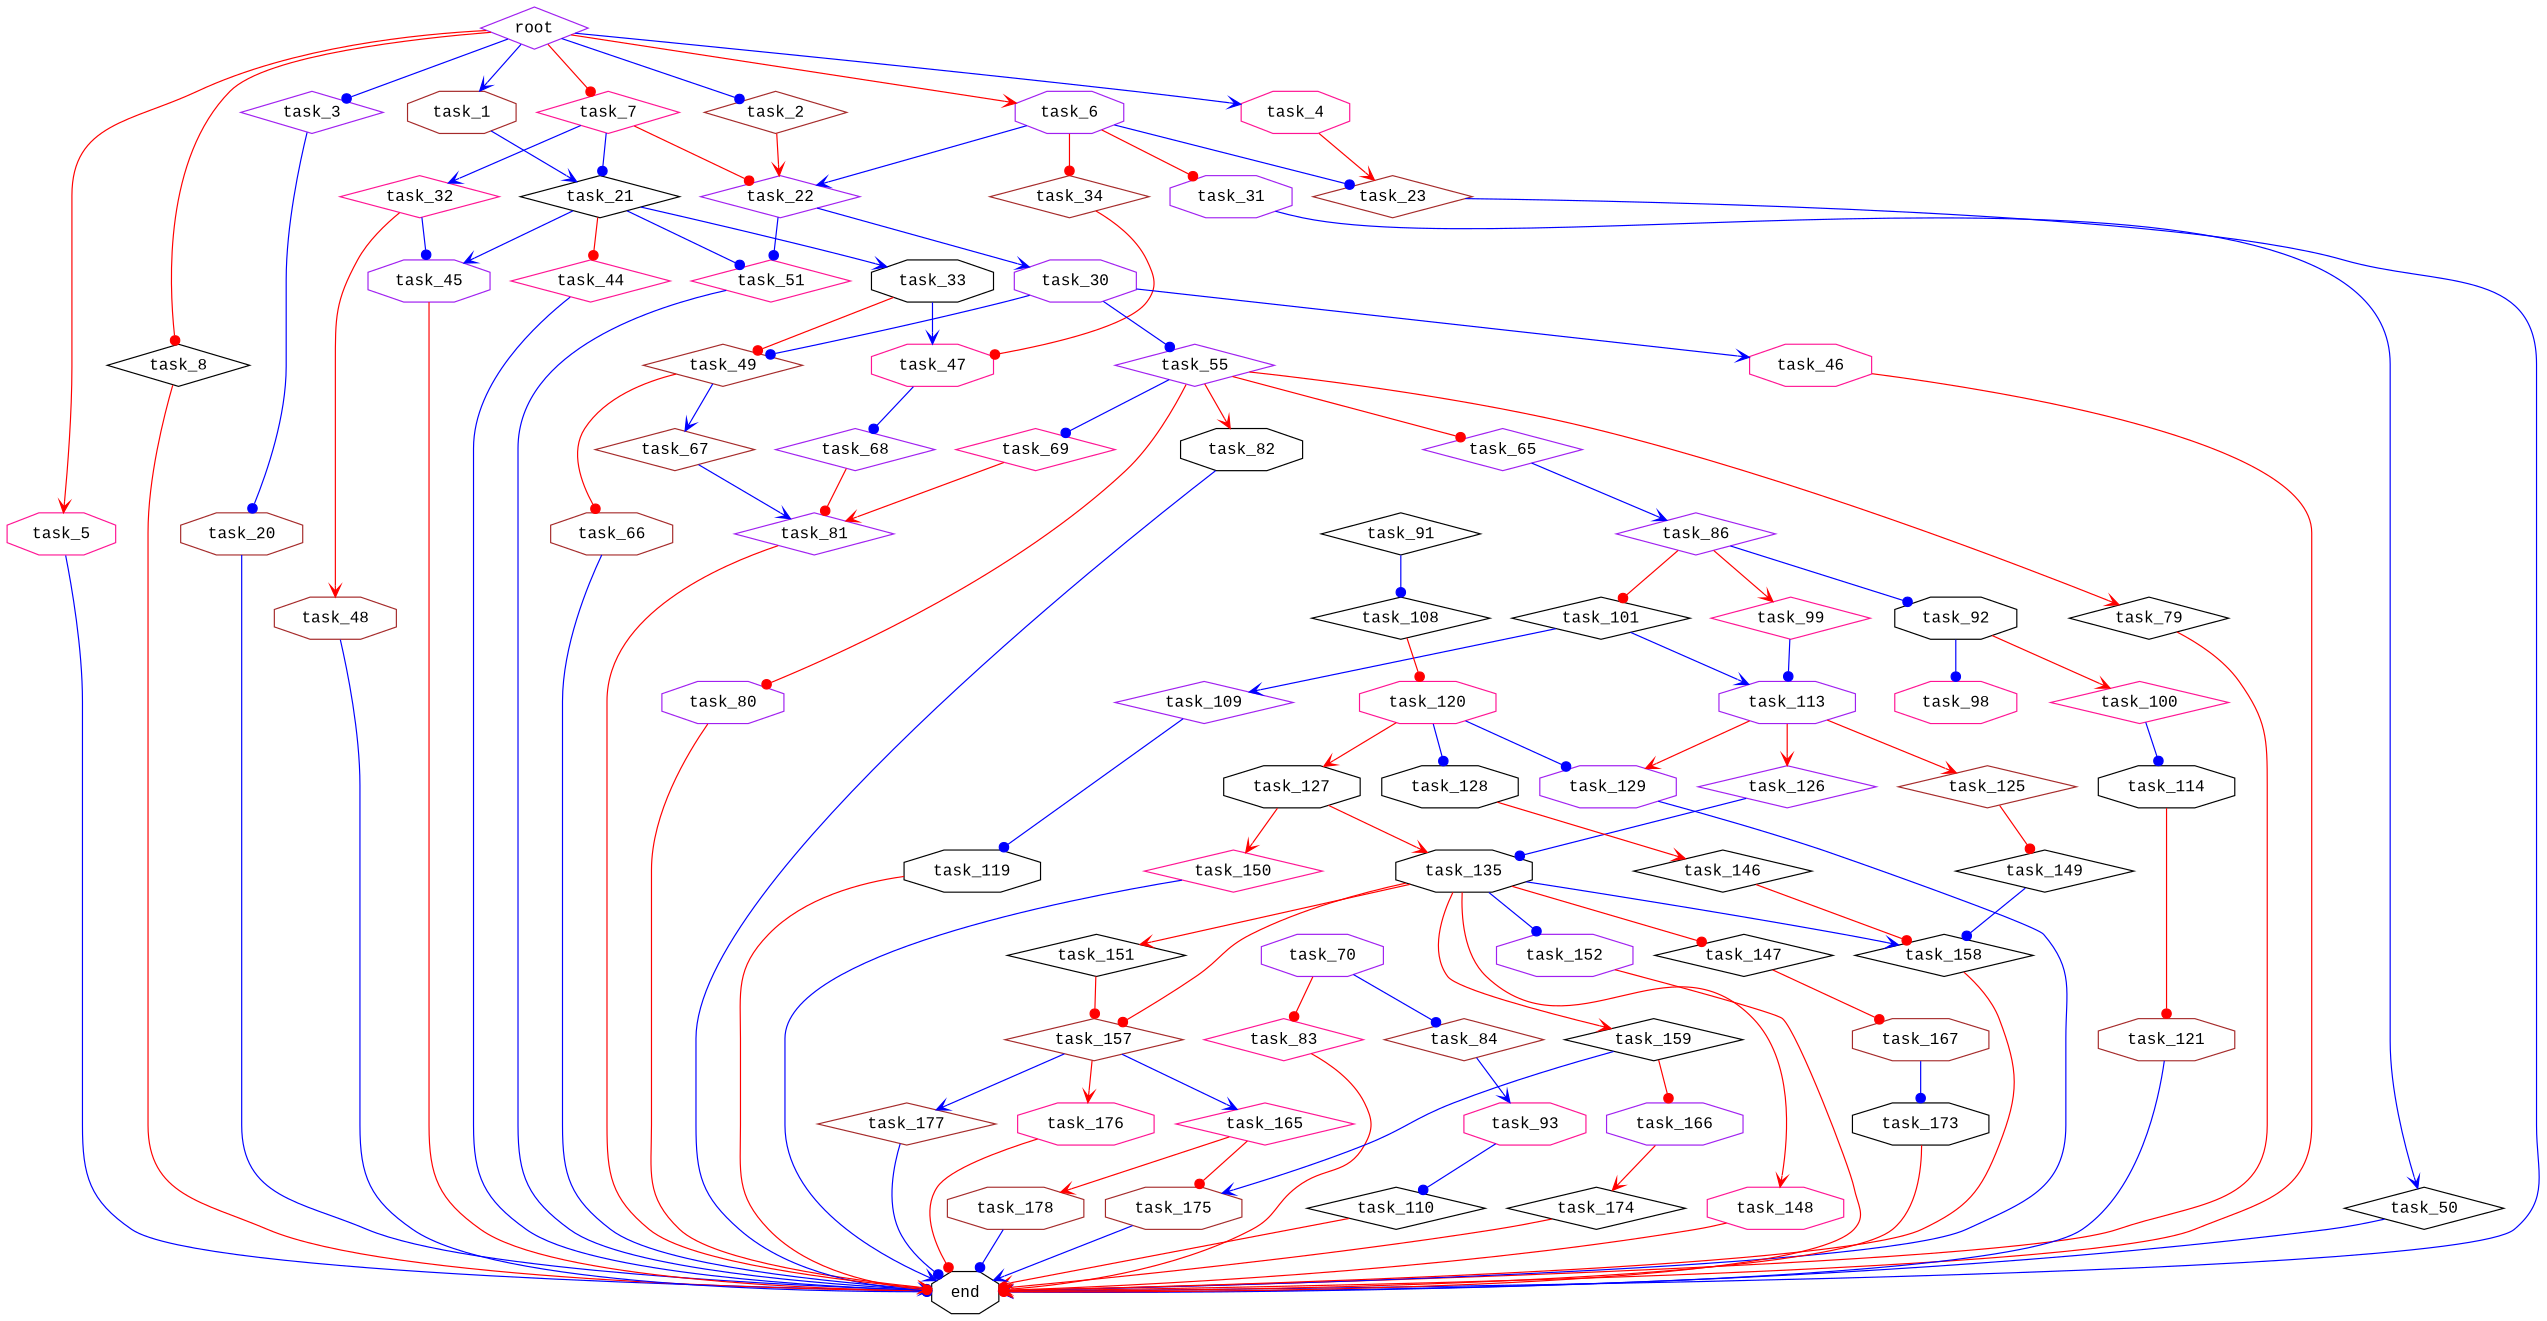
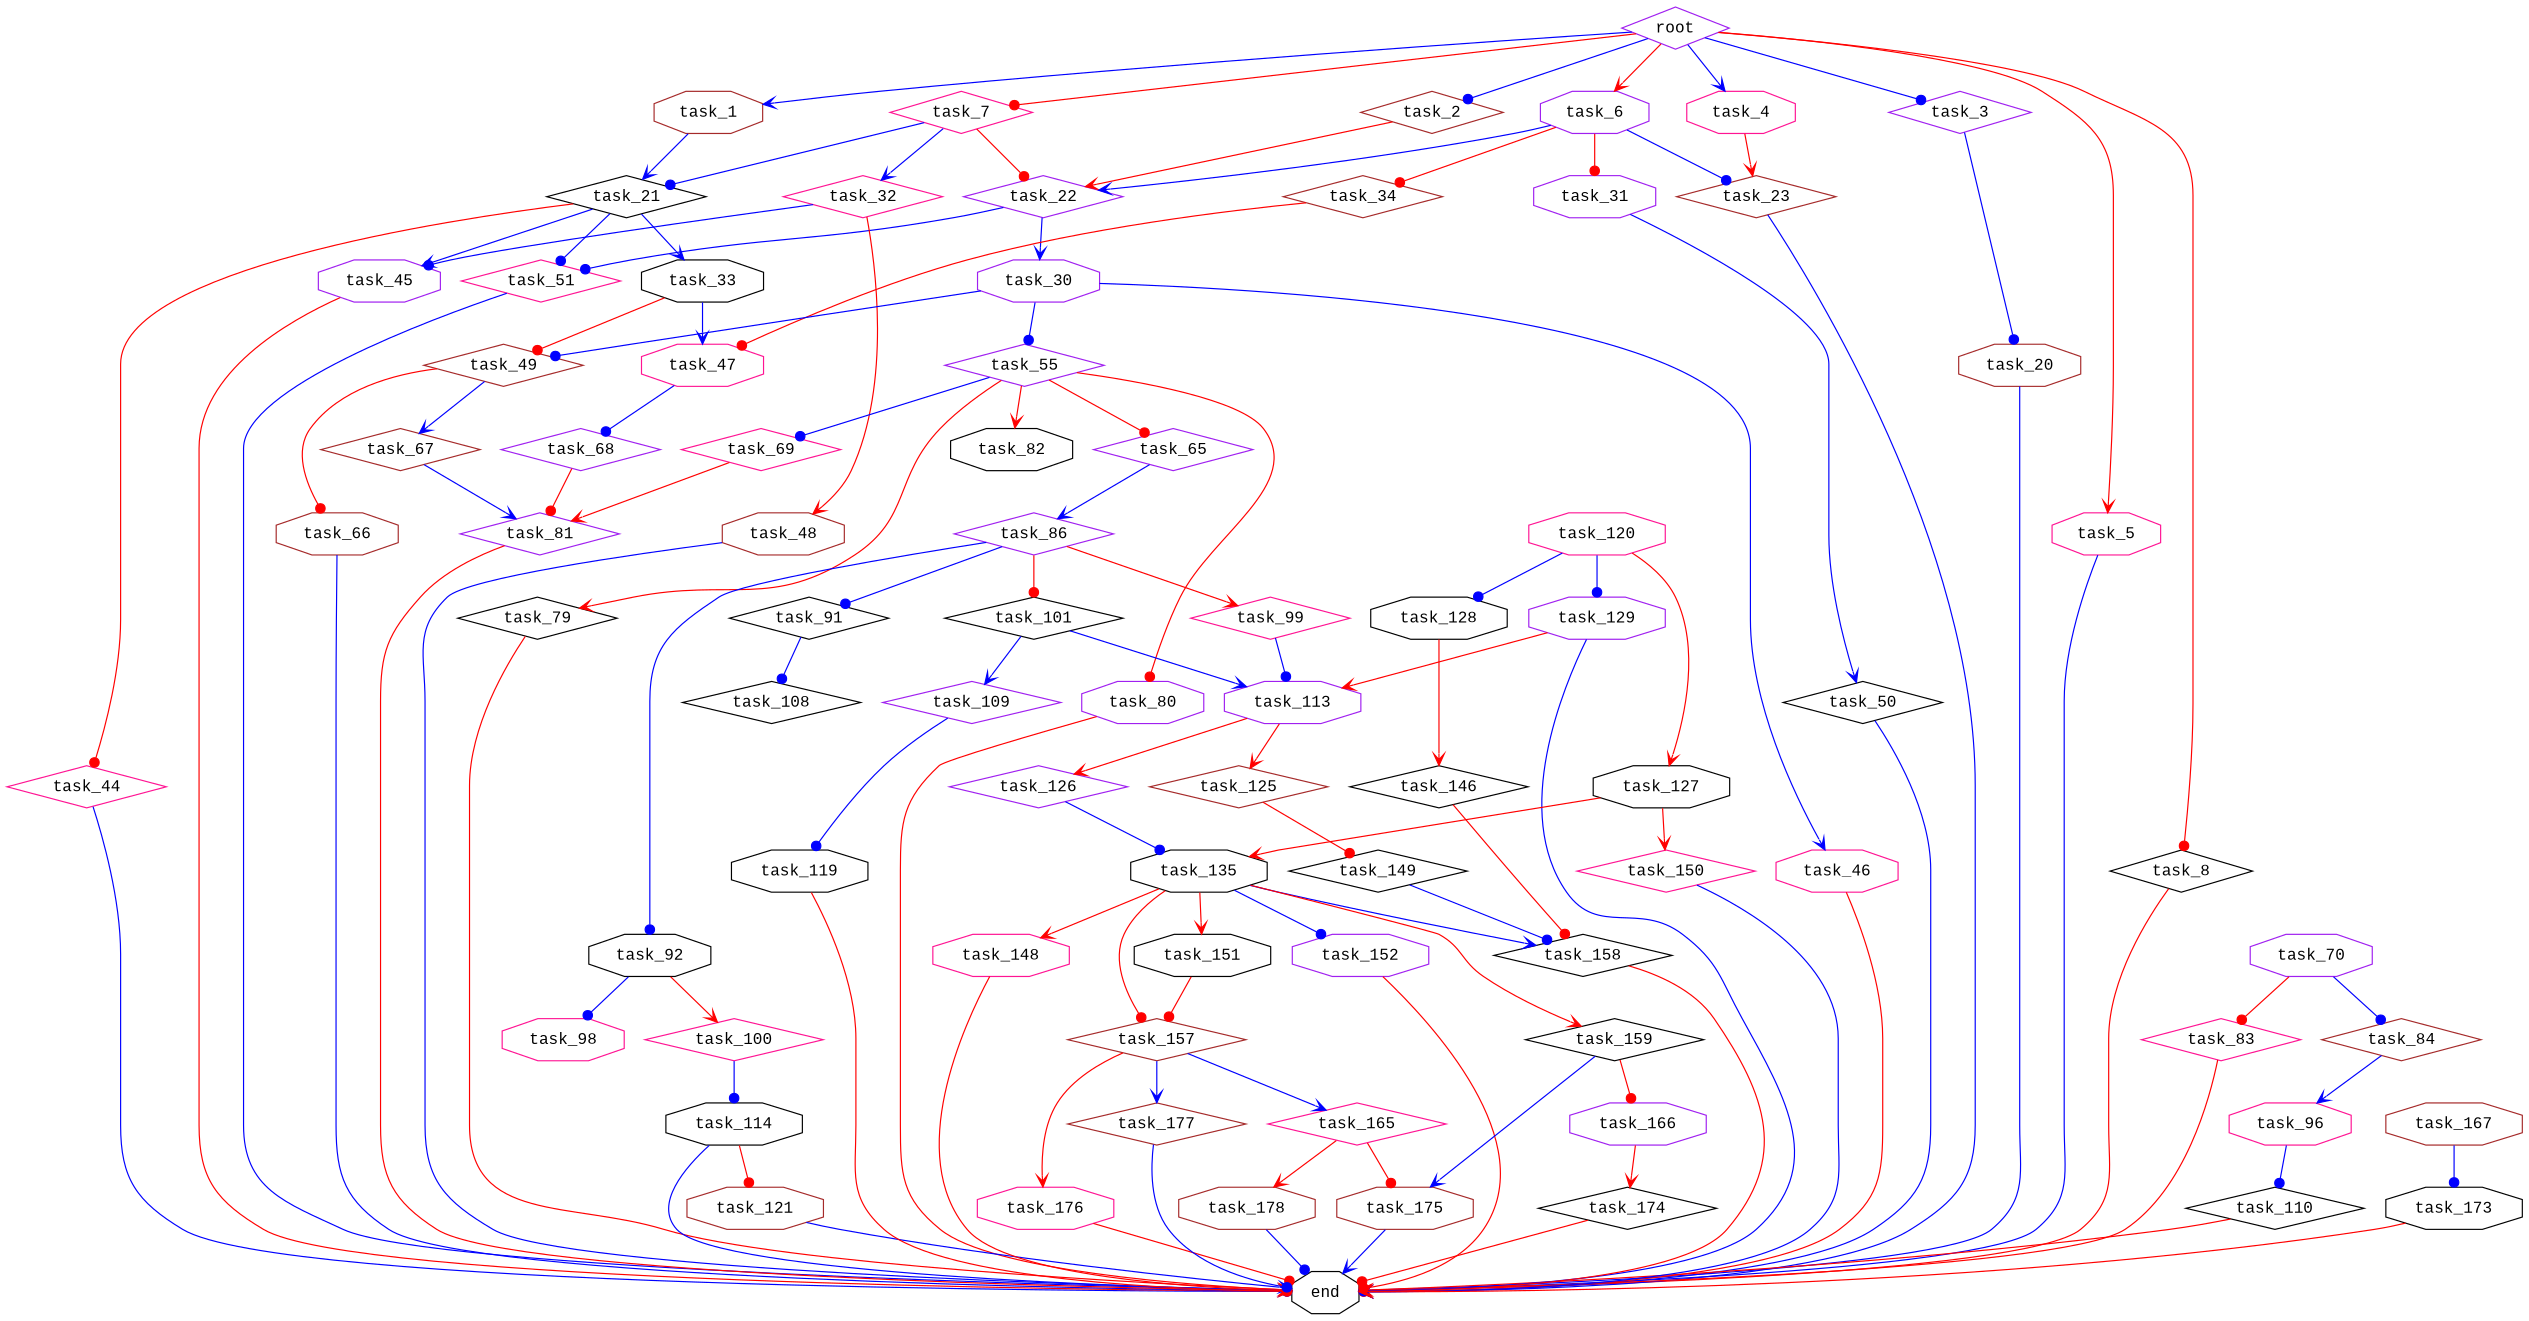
edge "task_86" -> "task_91": added
edge "task_108" -> "task_120": removed
edge "task_113" -> "task_129": reversed
edge "task_82" -> "end": now "task_114" -> "end"
node "task_151": shape diamond -> octagon
node "task_147": removed
node "task_93": label "task_93" -> "task_96"
